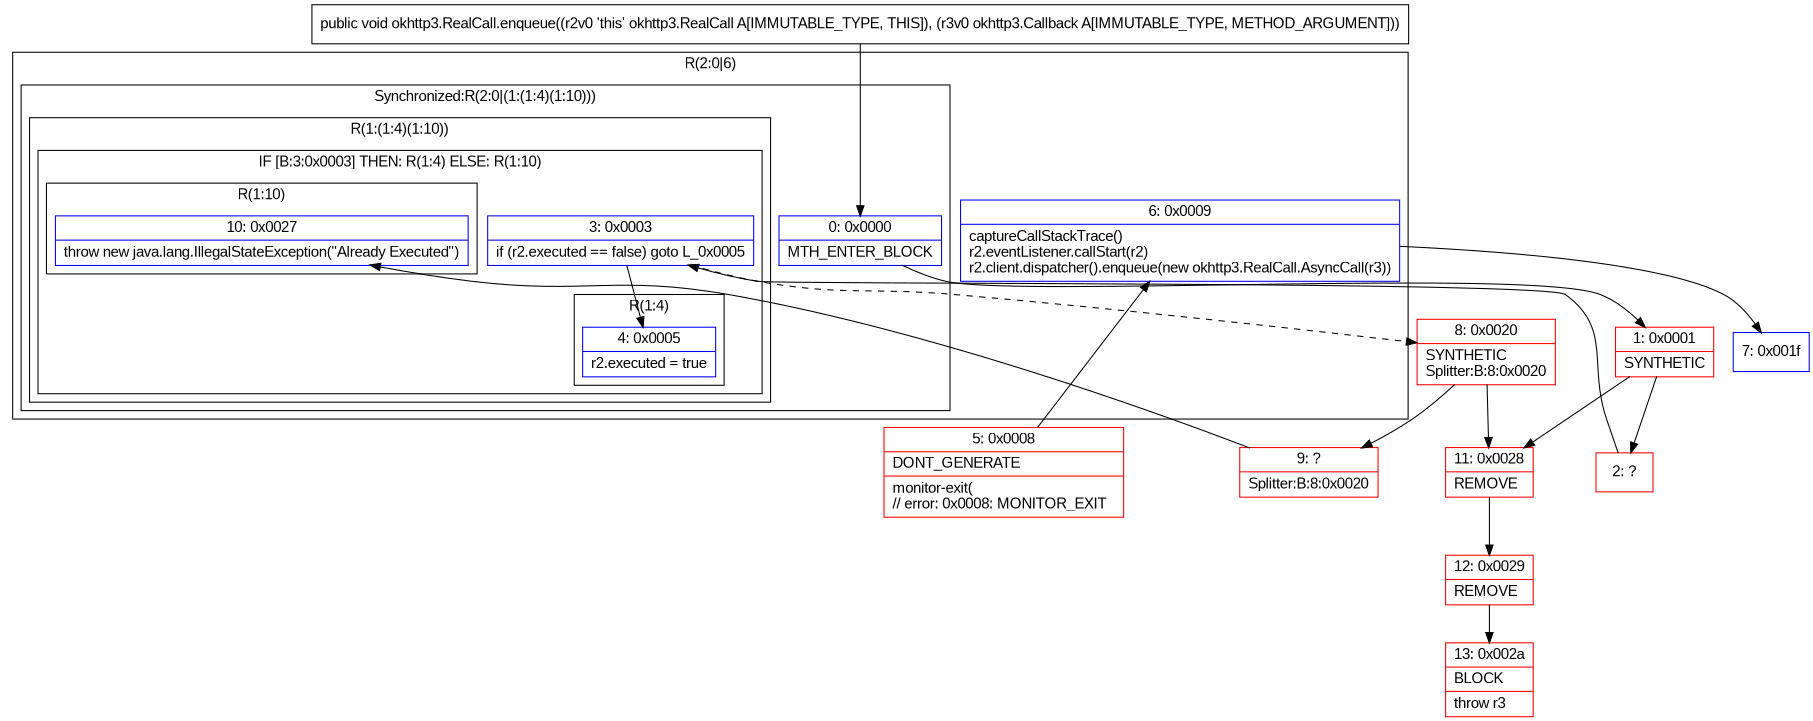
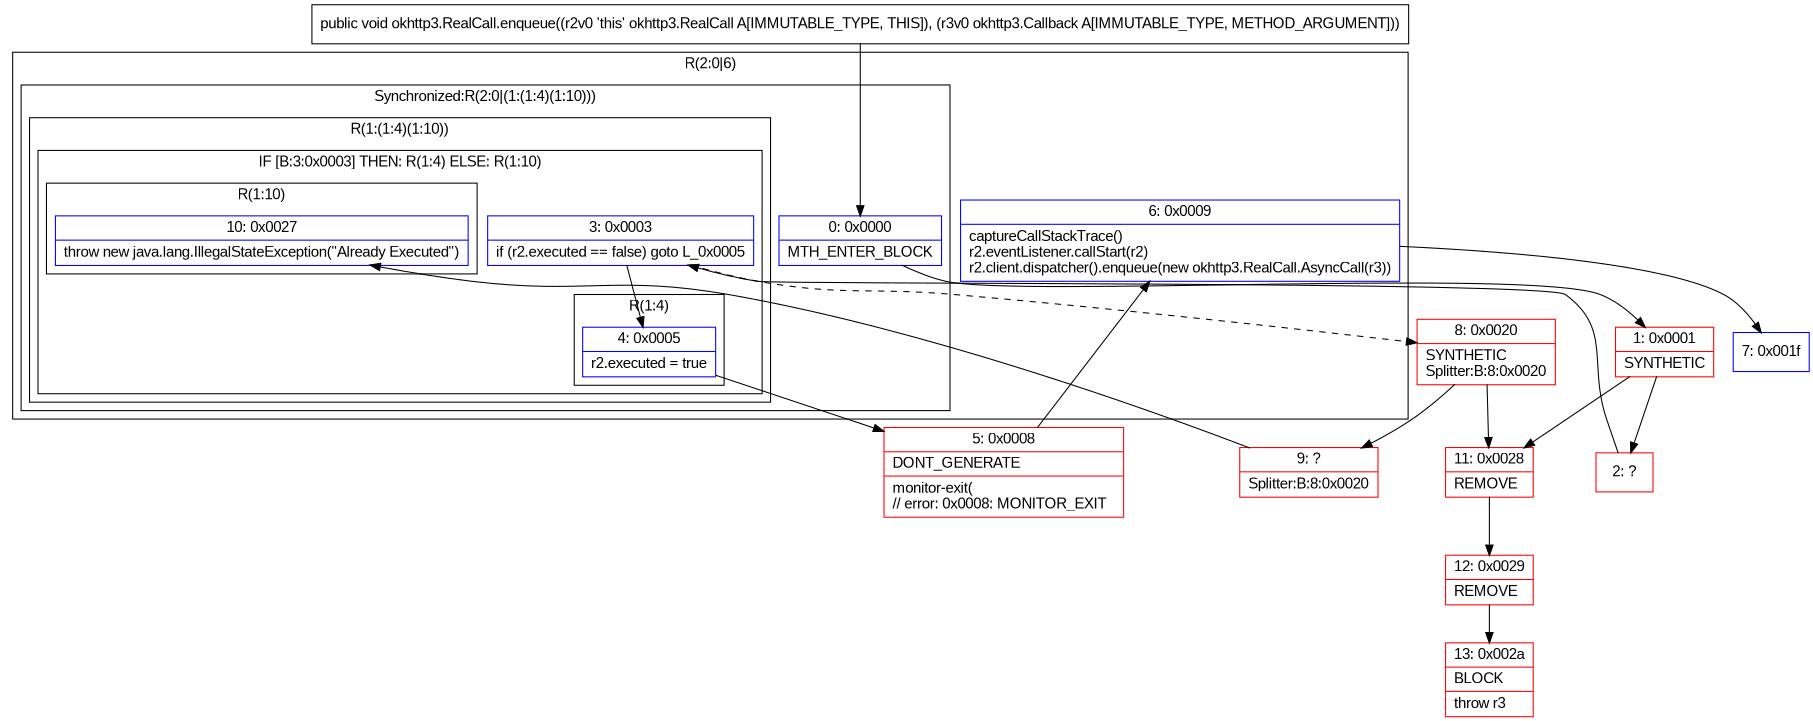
edge "4: 0x0005" -> "5: 0x0008": added
